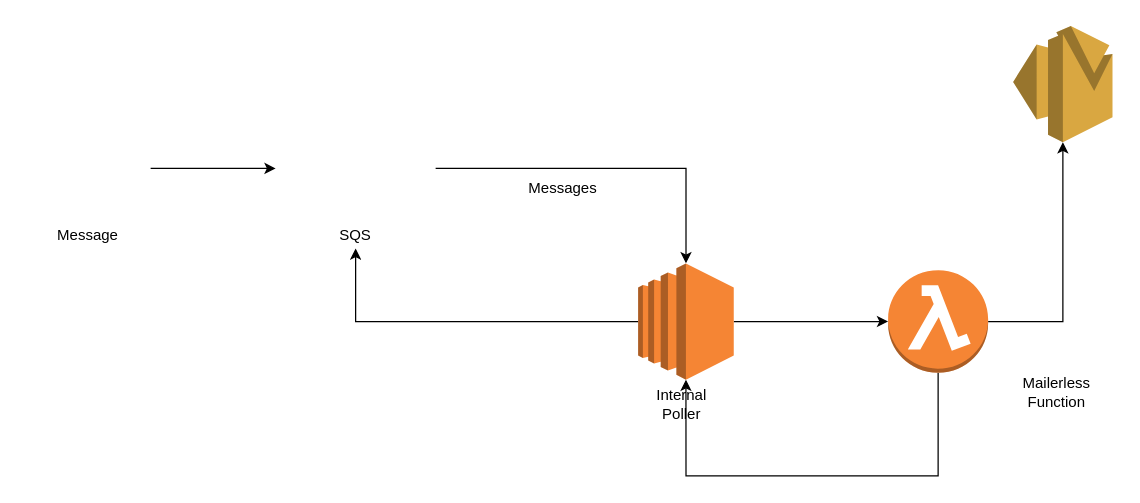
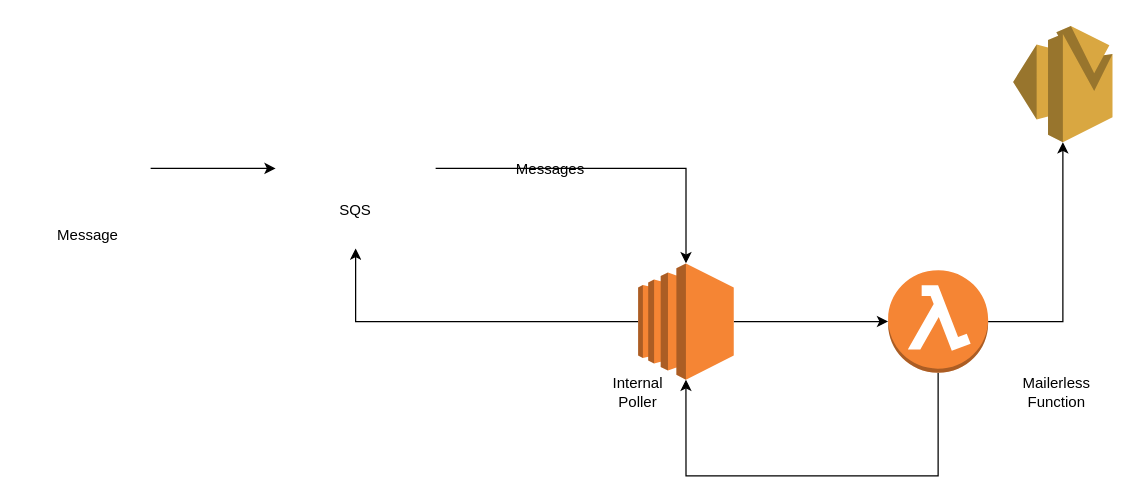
node "Messages": moved (563, 188) -> (551, 169)
node "SQS": moved (356, 236) -> (356, 211)
node "Internal Poller": moved (682, 404) -> (638, 392)
